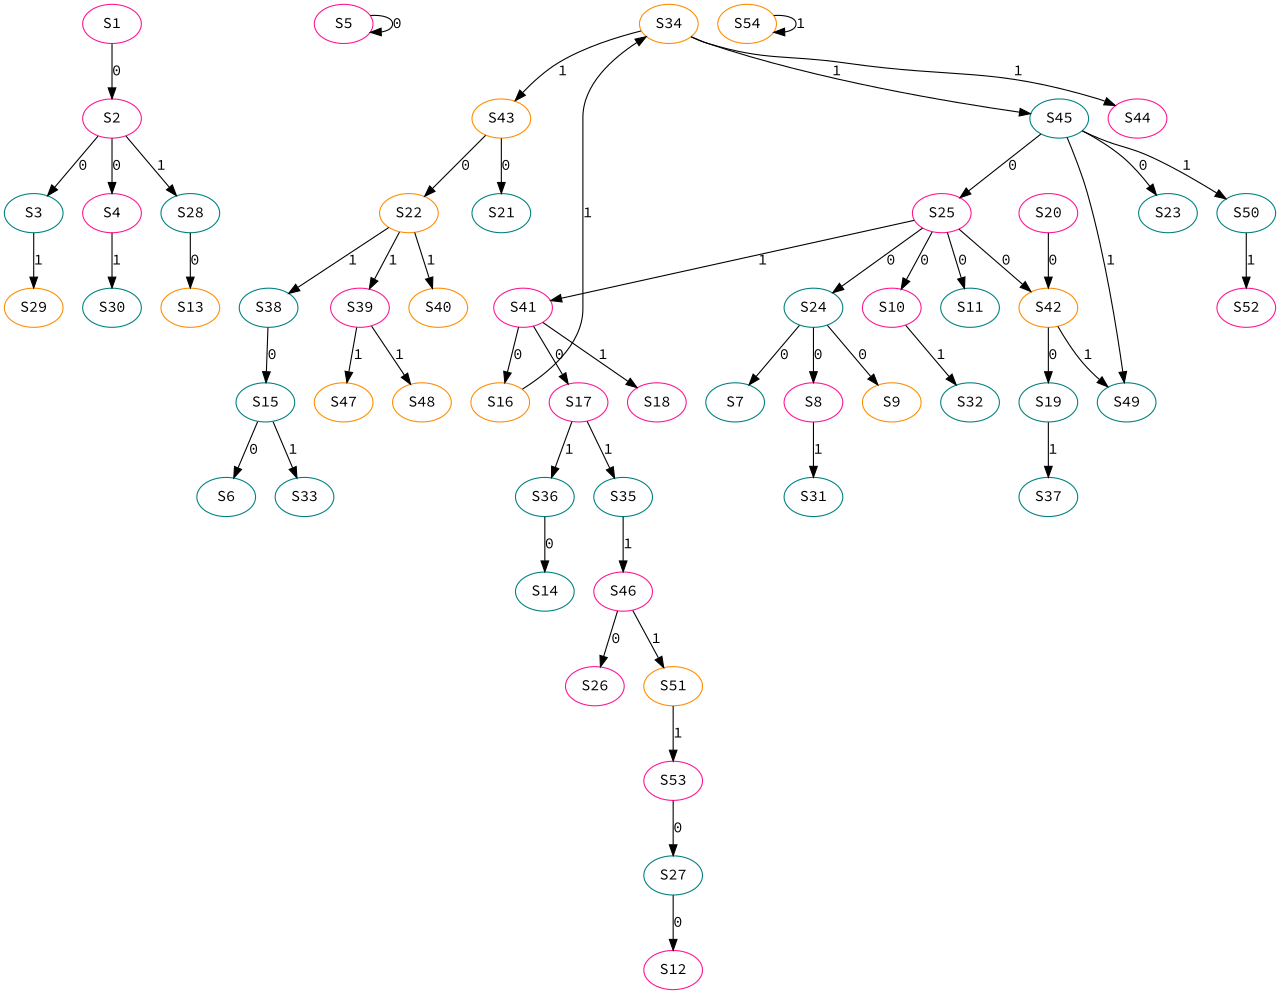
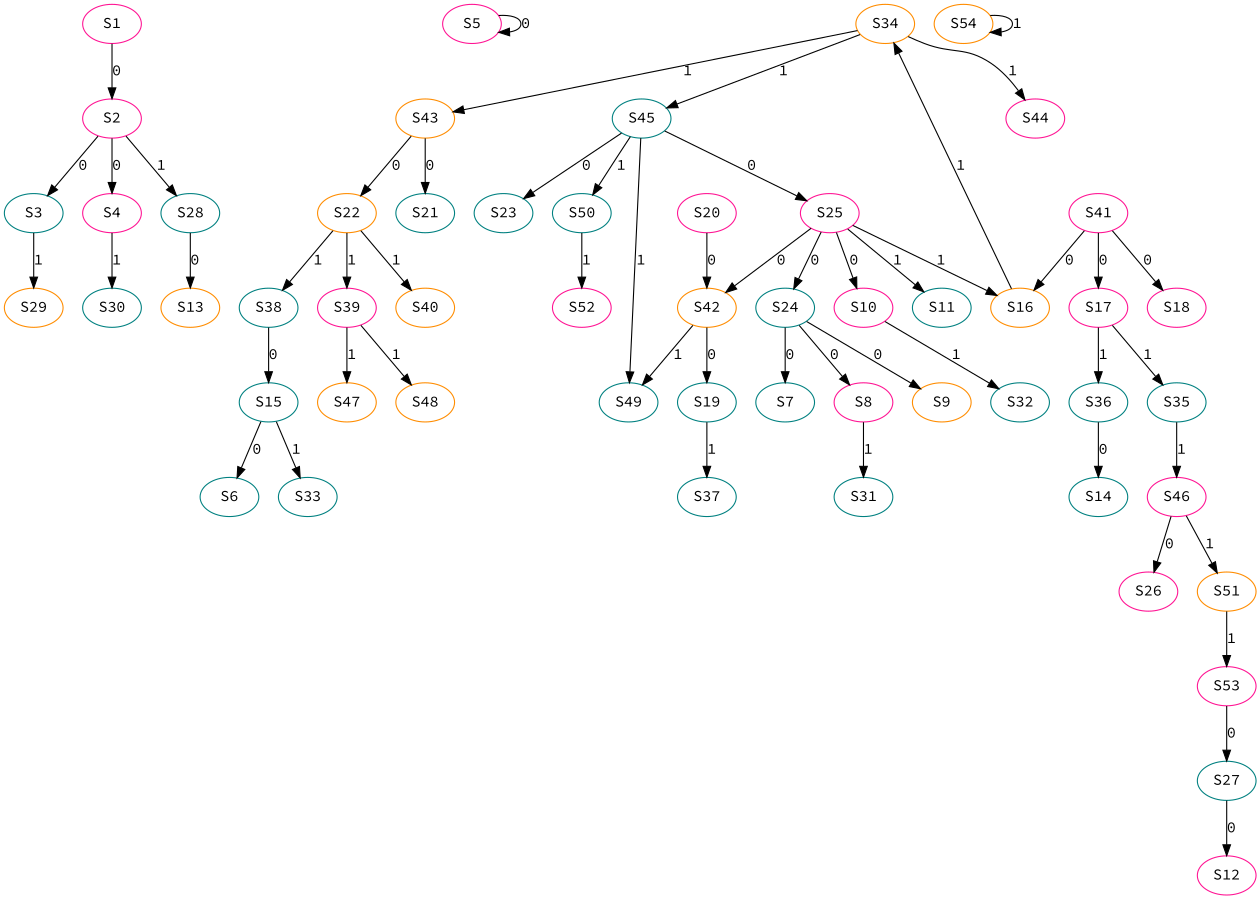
edge "S25" -> "S41": now "S25" -> "S16"
edge "S25" -> "S11": label "0" -> "1"
edge "S41" -> "S18": label "1" -> "0"
